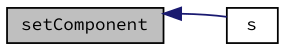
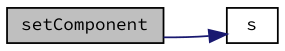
edge "s" -> "setComponent": reversed
